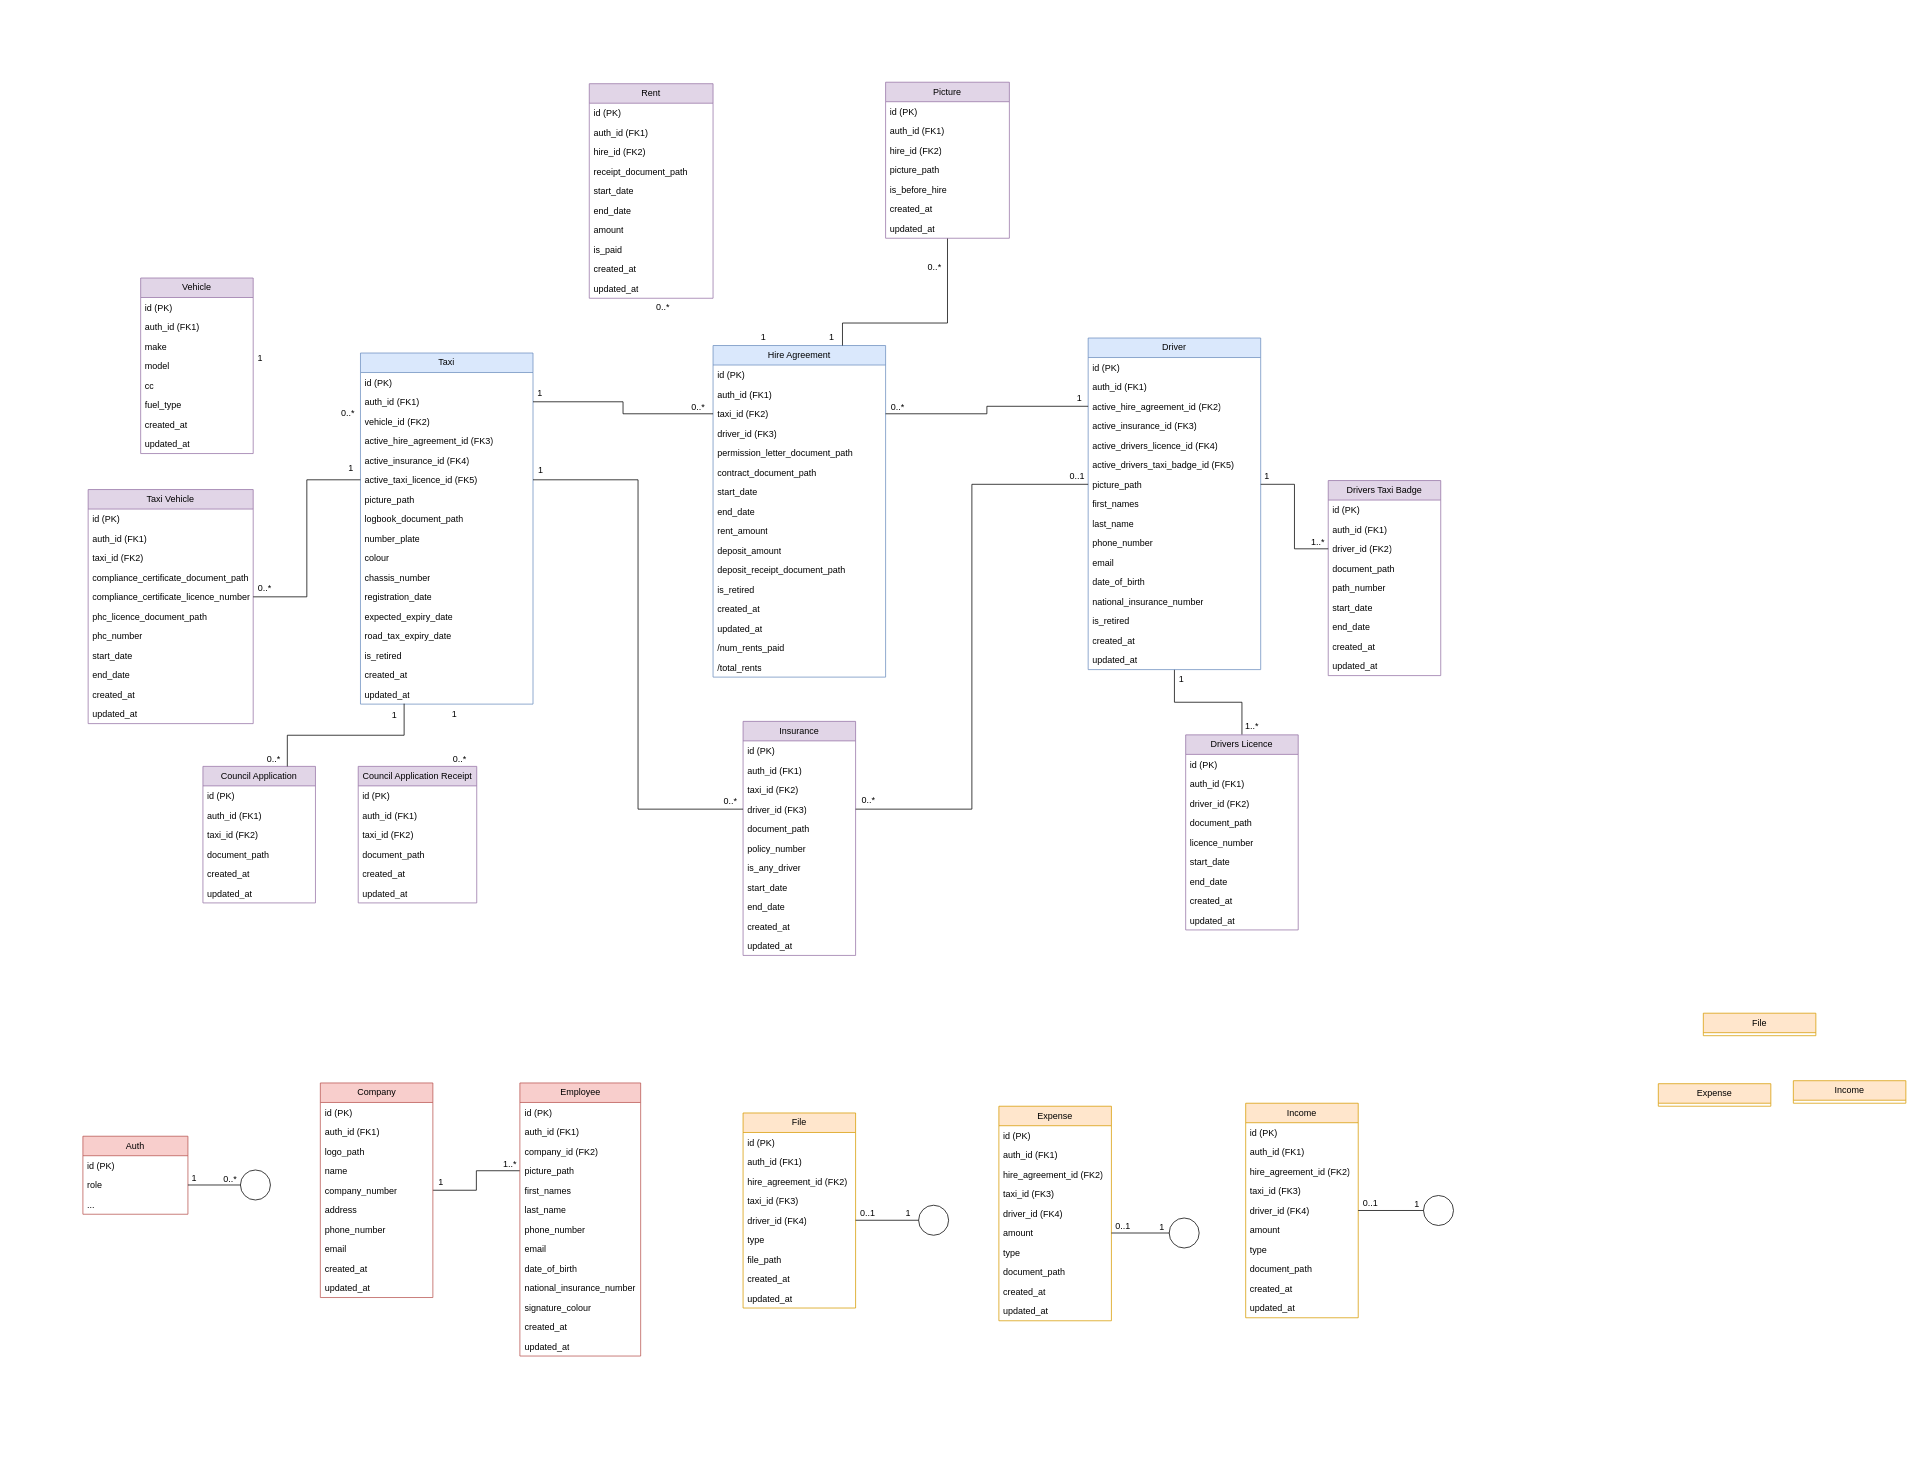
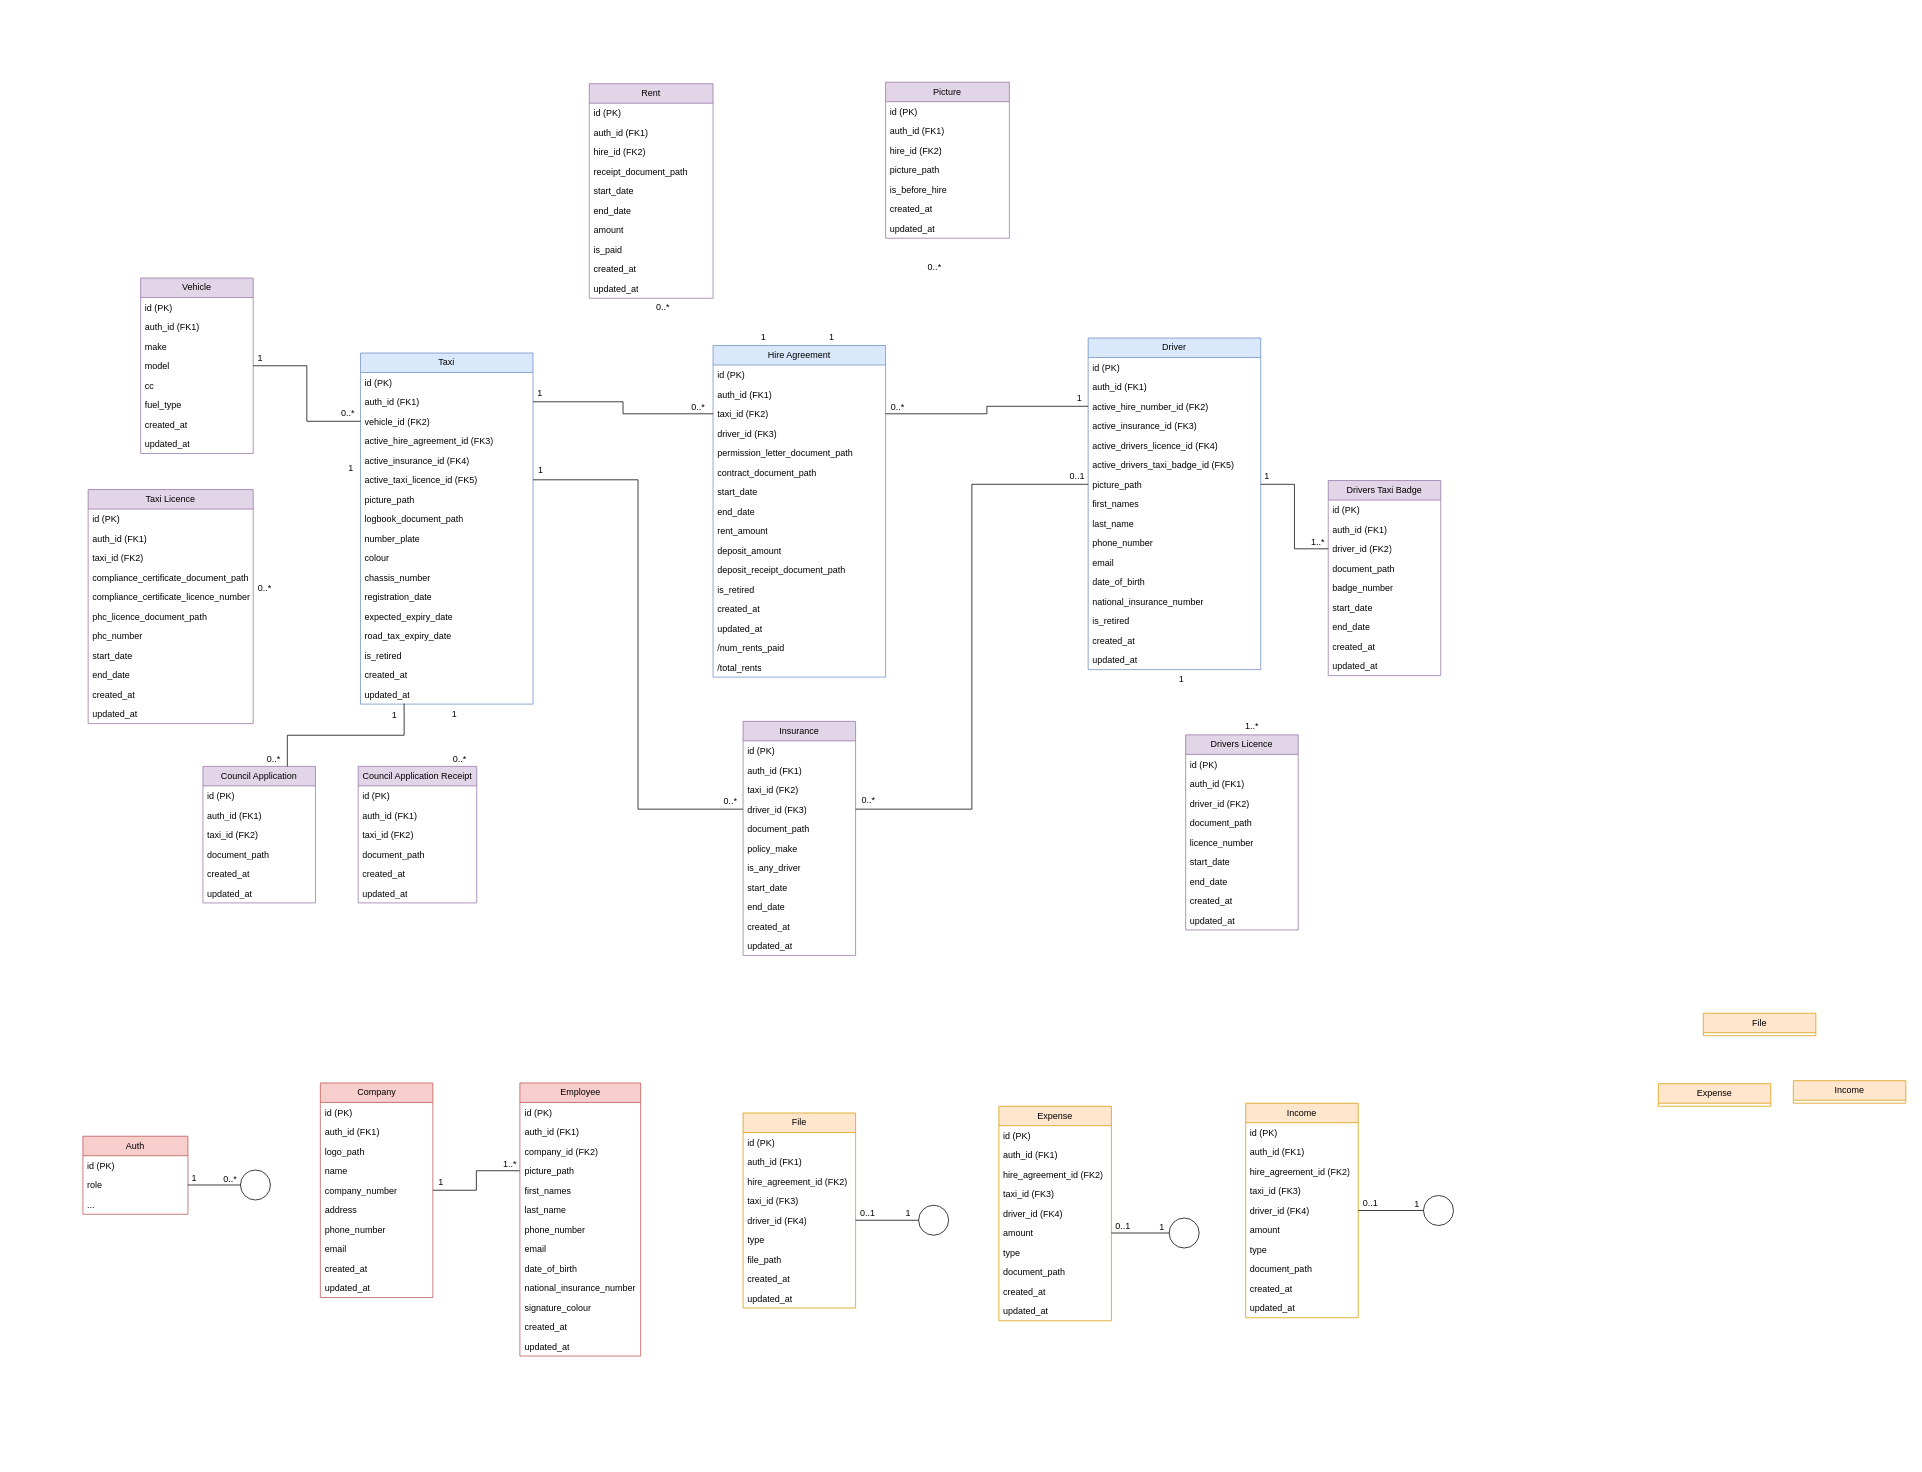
edge "Picture" -- "Hire Agreement": removed
edge "model" -- "vehicle_id (FK2)": added
node "active_hire_agreement_id (FK2)": label "active_hire_agreement_id (FK2)" -> "active_hire_number_id (FK2)"
node "Taxi Vehicle": label "Taxi Vehicle" -> "Taxi Licence"
edge "active_taxi_licence_id (FK5)" -- "compliance_certificate_licence_number": removed
node "path_number": label "path_number" -> "badge_number"
edge "Driver" -- "Drivers Licence": removed
node "policy_number": label "policy_number" -> "policy_make"
